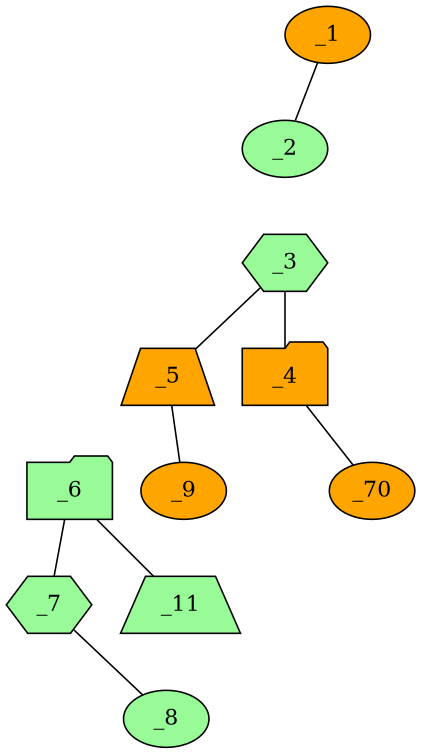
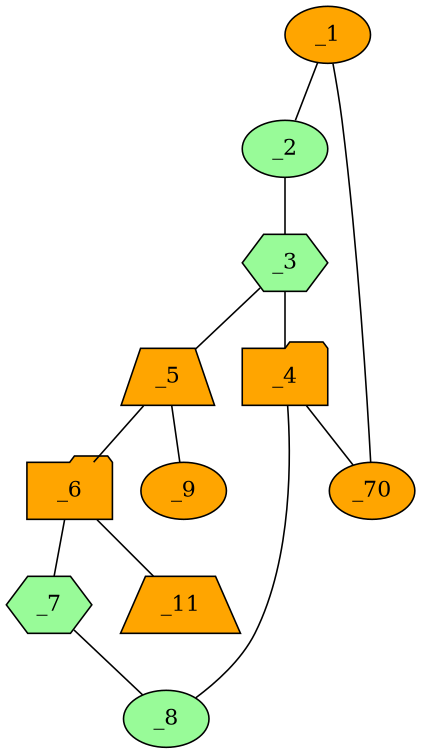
edge "_2" -- "_3": added
edge "_1" -- "_70": added
edge "_5" -- "_6": added
node "_6": fillcolor palegreen -> orange
edge "_4" -- "_8": added
node "_11": fillcolor palegreen -> orange
